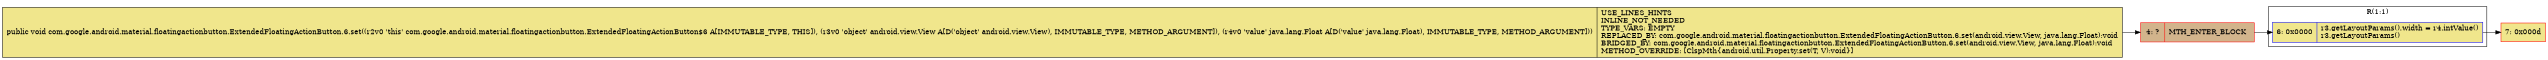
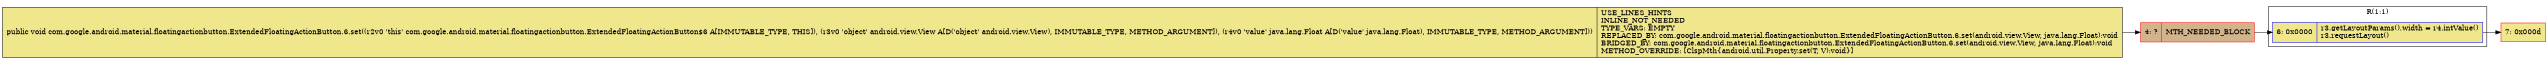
node "4: ?": text "MTH_ENTER_BLOCK" -> "MTH_NEEDED_BLOCK"
node "6: 0x0000": text "r3.getLayoutParams()" -> "r3.requestLayout()"
